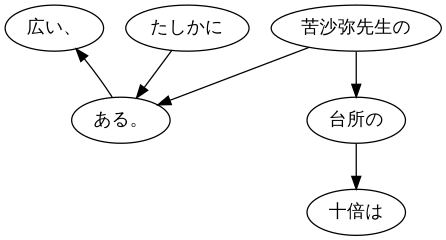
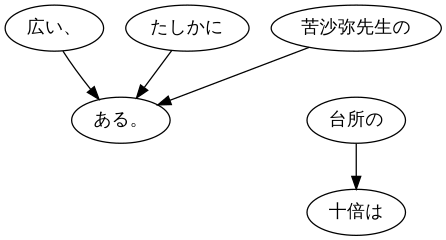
edge "苦沙弥先生の" -> "台所の": removed
edge "ある。" -> "広い、": reversed
